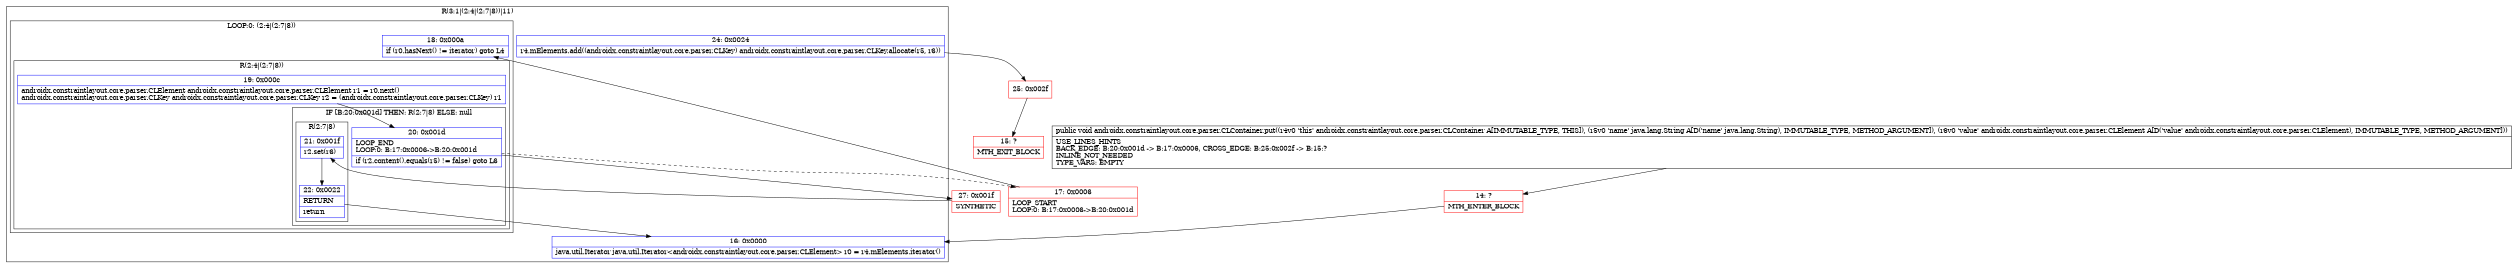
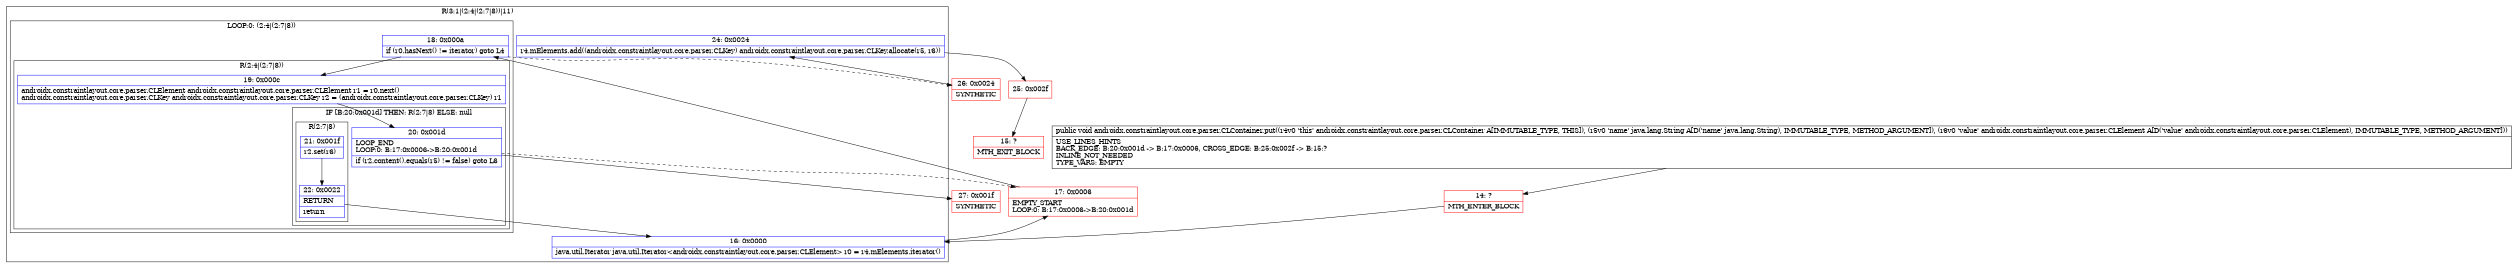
edge "18: 0x000a" -> "19: 0x000c": added
node "26: 0x0024": added
edge "27: 0x001f" -> "21: 0x001f": removed
node "17: 0x0006": text "LOOP_START" -> "EMPTY_START"
edge "16: 0x0000" -> "17: 0x0006": added
